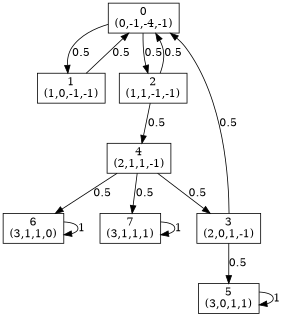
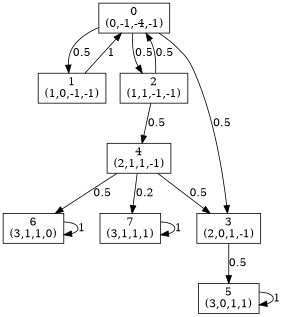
edge "1 (1,0,-1,-1)" -> "0 (0,-1,-4,-1)": label "0.5" -> "1"
edge "3 (2,0,1,-1)" -> "0 (0,-1,-4,-1)": reversed
edge "4 (2,1,1,-1)" -> "7 (3,1,1,1)": label "0.5" -> "0.2"
